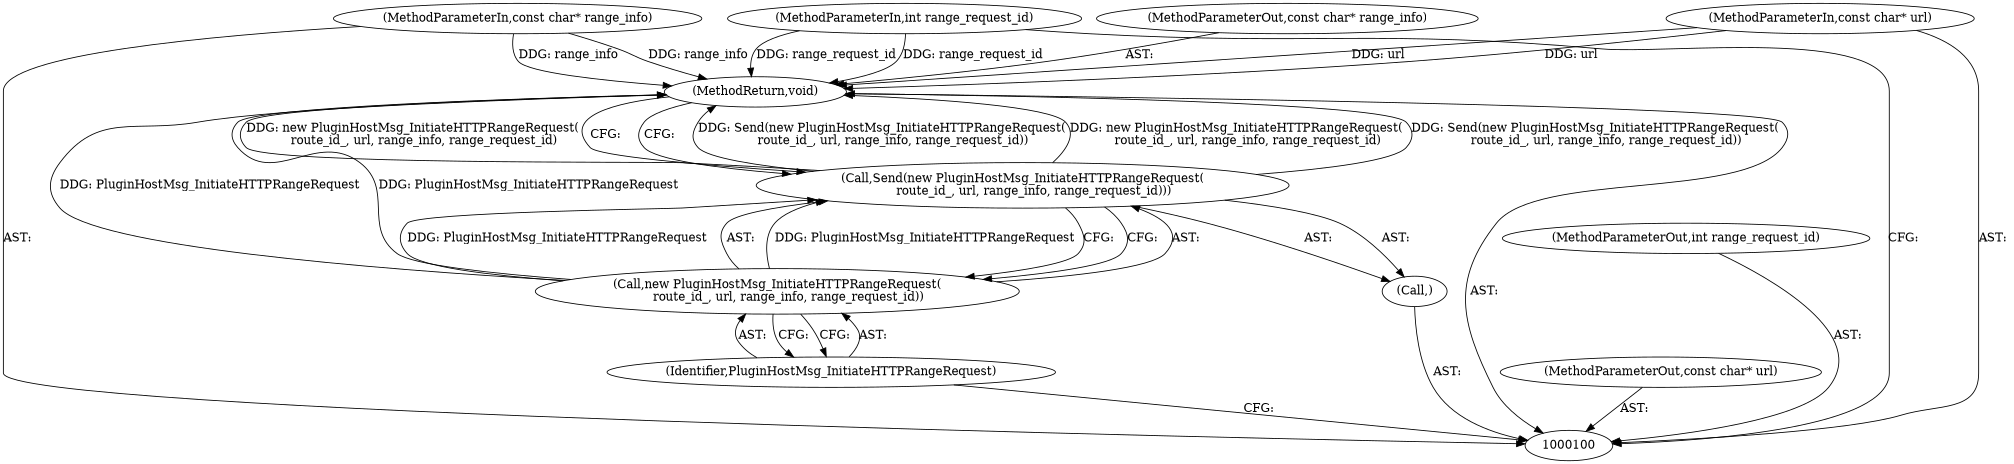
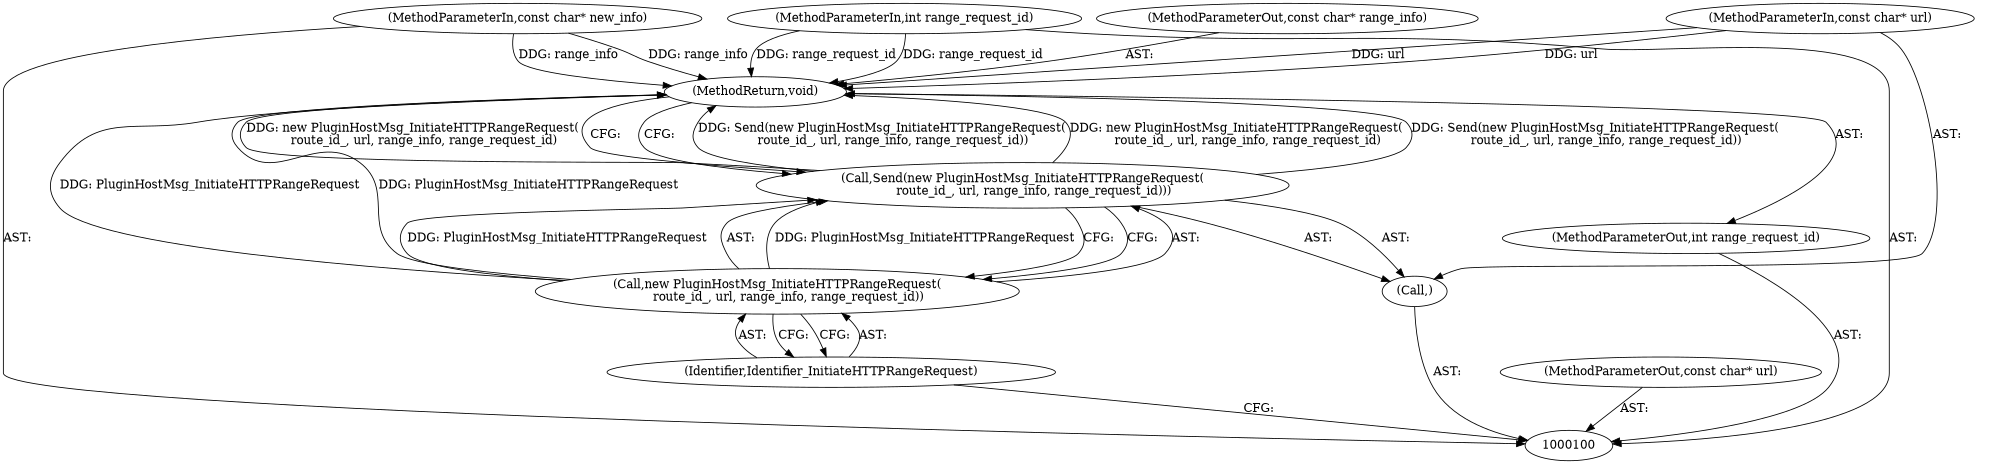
node "(MethodParameterIn,const char* range_info)": label "(MethodParameterIn,const char* range_info)" -> "(MethodParameterIn,const char* new_info)"
edge "(MethodReturn,void)" -> "1000100": now "(MethodReturn,void)" -> "(MethodParameterOut,int range_request_id)"
edge "(MethodParameterIn,int range_request_id)" -> "1000100": label "CFG: " -> "AST: "
node "(Identifier,PluginHostMsg_InitiateHTTPRangeRequest)": label "(Identifier,PluginHostMsg_InitiateHTTPRangeRequest)" -> "(Identifier,Identifier_InitiateHTTPRangeRequest)"
edge "(MethodParameterIn,const char* url)" -> "1000100": now "(MethodParameterIn,const char* url)" -> "(Call,)"
